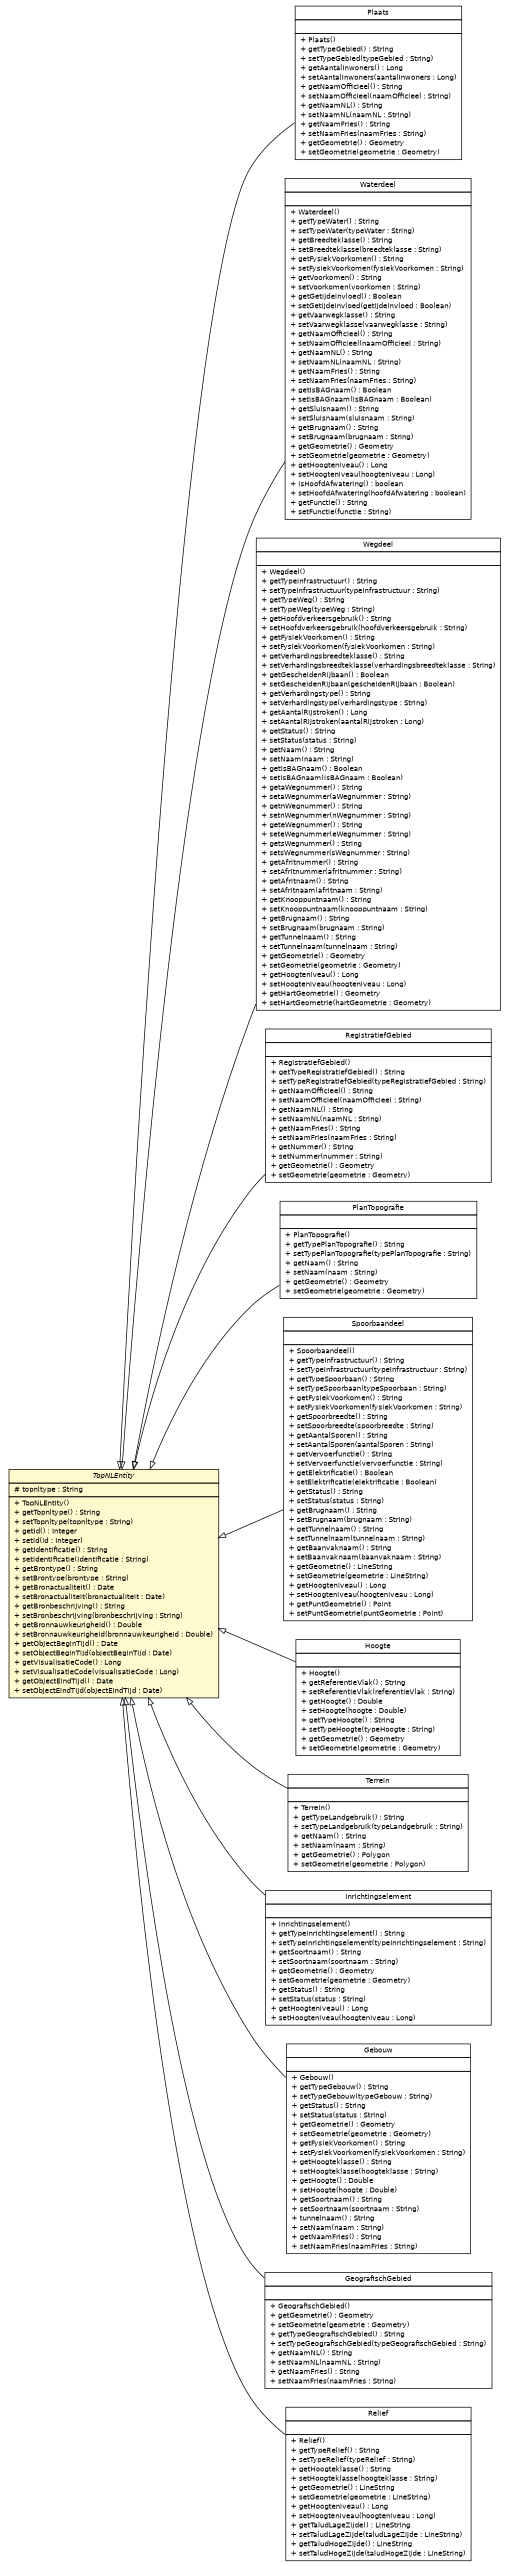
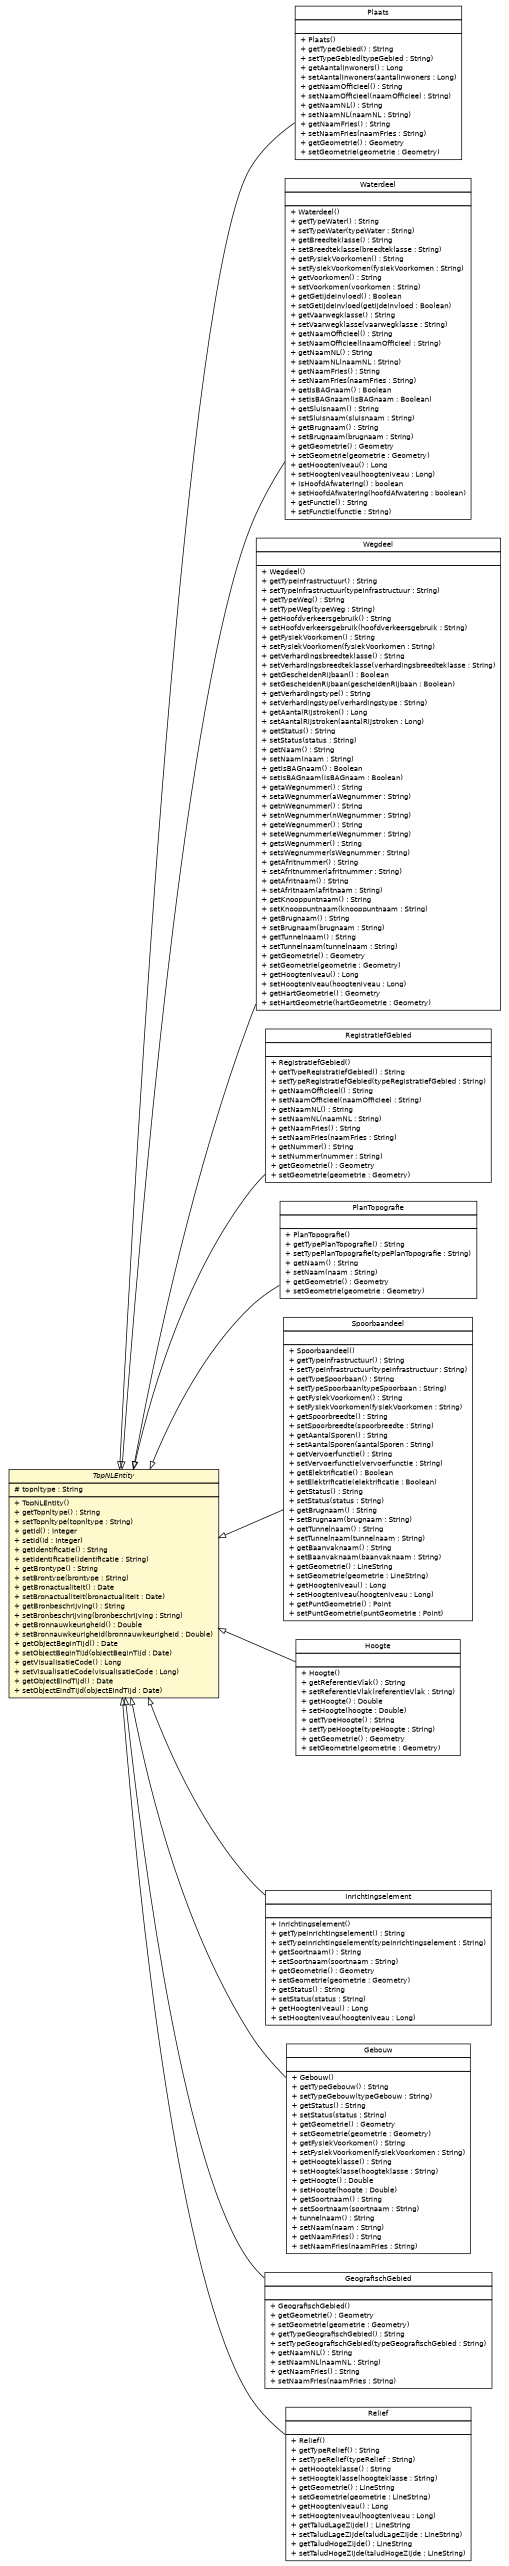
node "Terrein": removed
